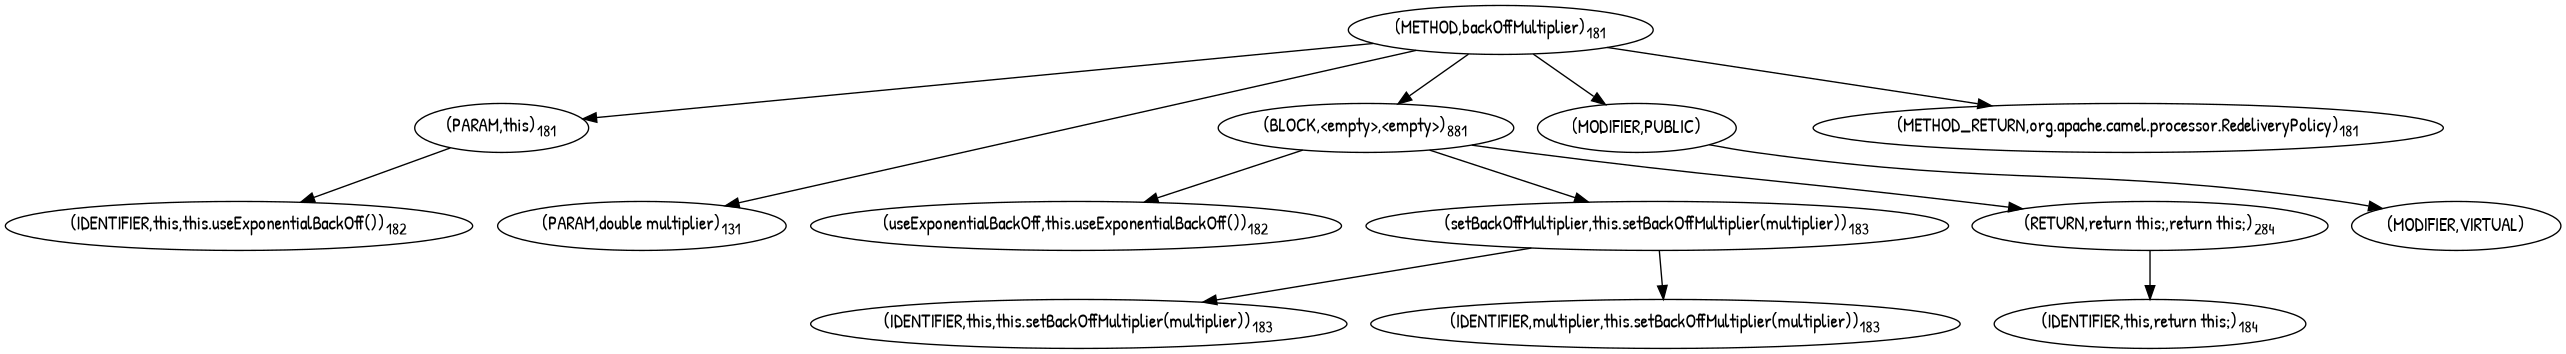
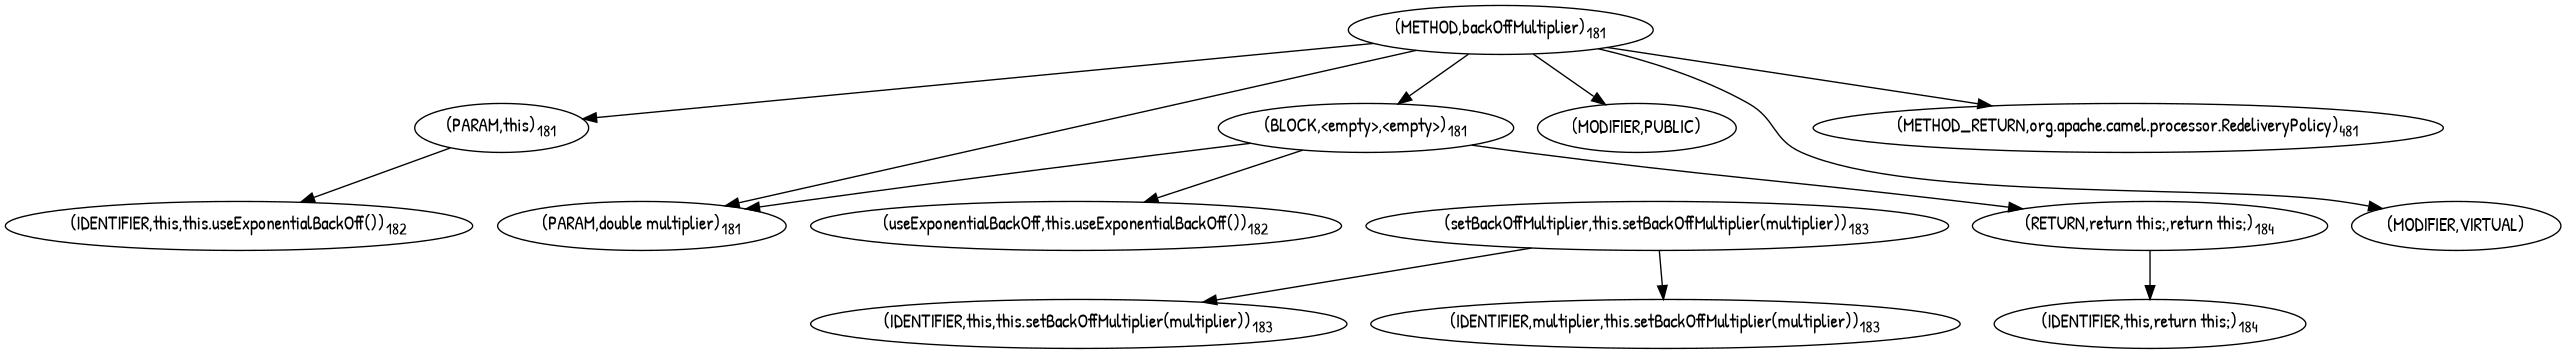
node "(BLOCK,<empty>,<empty>)": text "881" -> "181"
node "(METHOD_RETURN,org.apache.camel.processor.RedeliveryPolicy)": text "181" -> "481"
edge "(BLOCK,<empty>,<empty>)" -> "(setBackOffMultiplier,this.setBackOffMultiplier(multiplier))": now "(BLOCK,<empty>,<empty>)" -> "(PARAM,double multiplier)"
edge "(MODIFIER,PUBLIC)" -> "(MODIFIER,VIRTUAL)": now "(METHOD,backOffMultiplier)" -> "(MODIFIER,VIRTUAL)"
node "(PARAM,double multiplier)": text "131" -> "181"
node "(RETURN,return this;,return this;)": text "284" -> "184"
